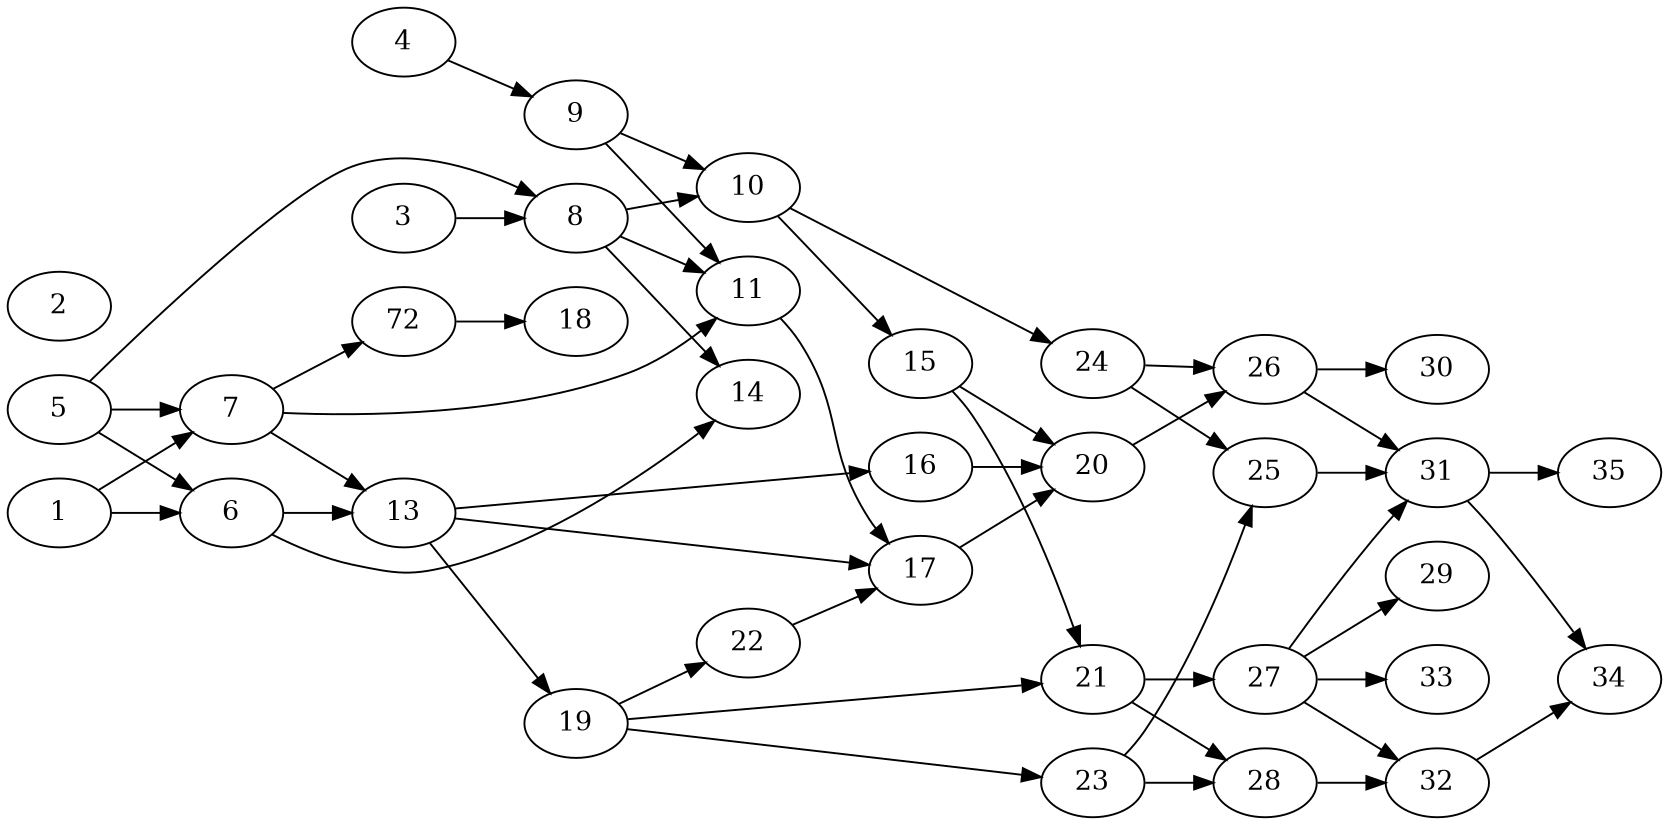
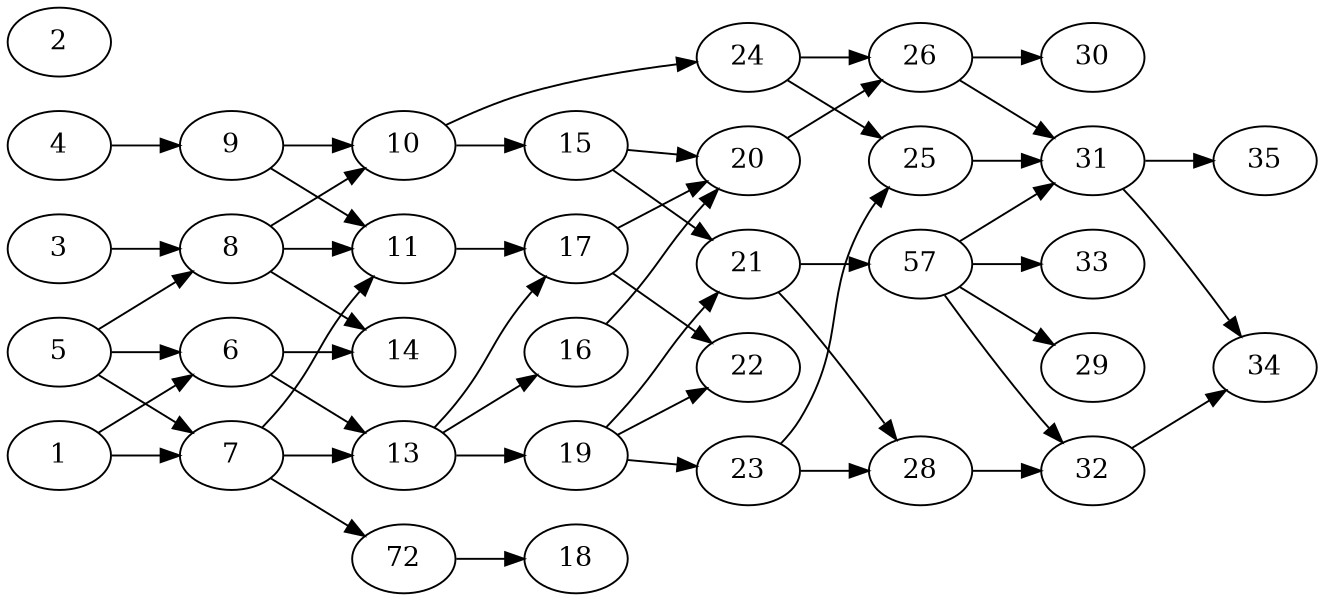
edge "22" -> "17": reversed
node "27": label "27" -> "57"
